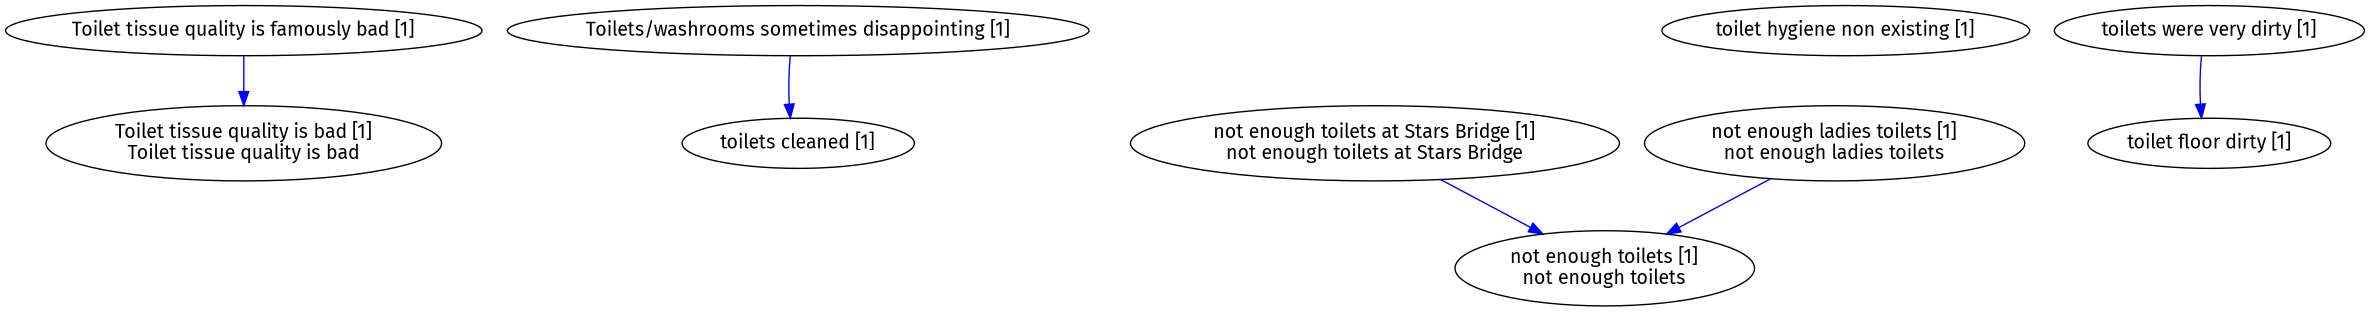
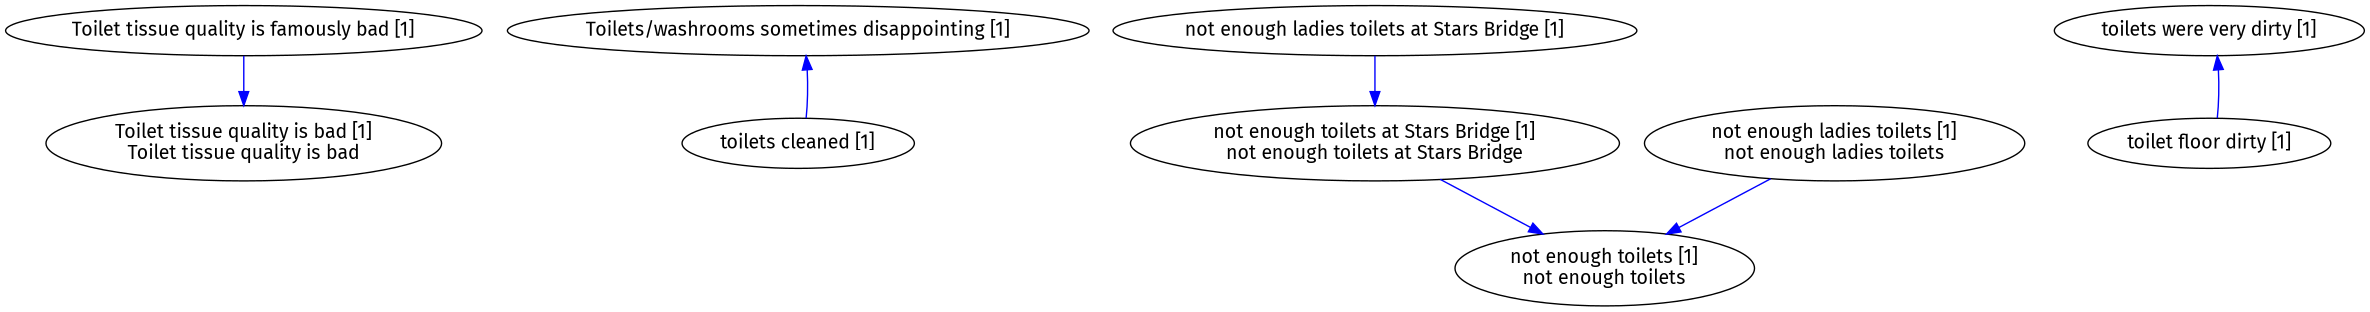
node "not enough ladies toilets at Stars Bridge [1]": added
node "toilet hygiene non existing [1]": removed
edge "Toilets/washrooms sometimes disappointing [1]" -> "toilets cleaned [1]": reversed
edge "toilets were very dirty [1]" -> "toilet floor dirty [1]": reversed
